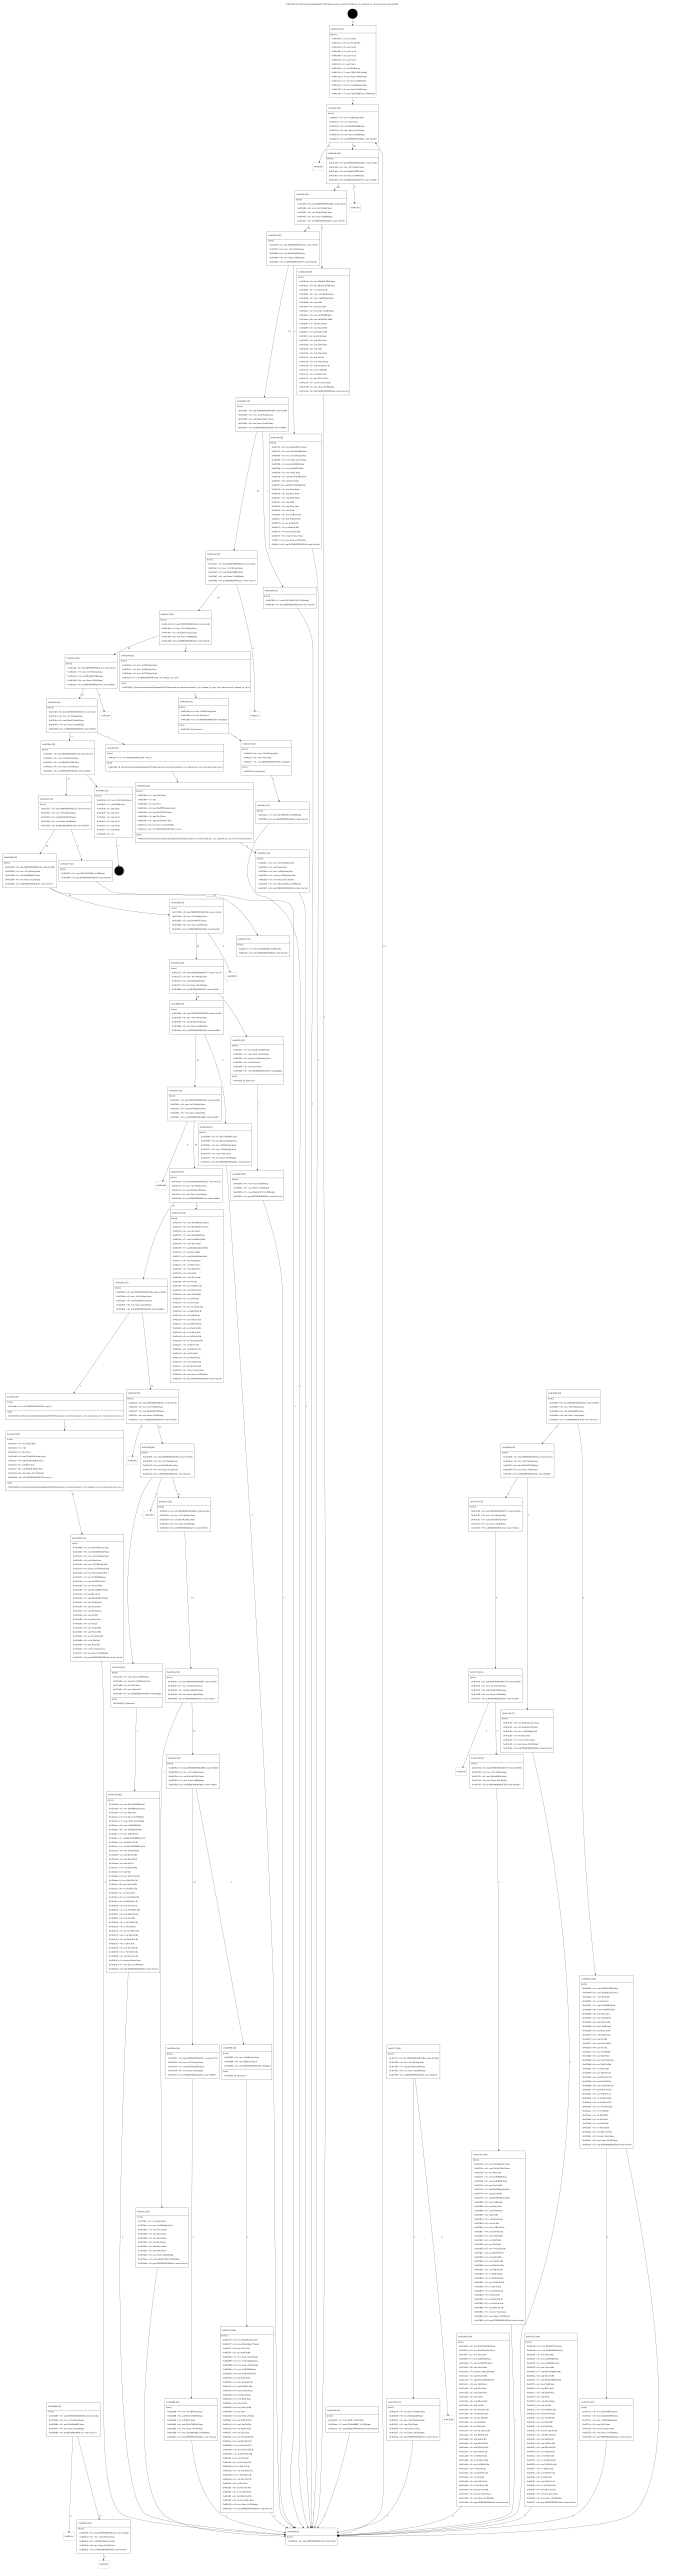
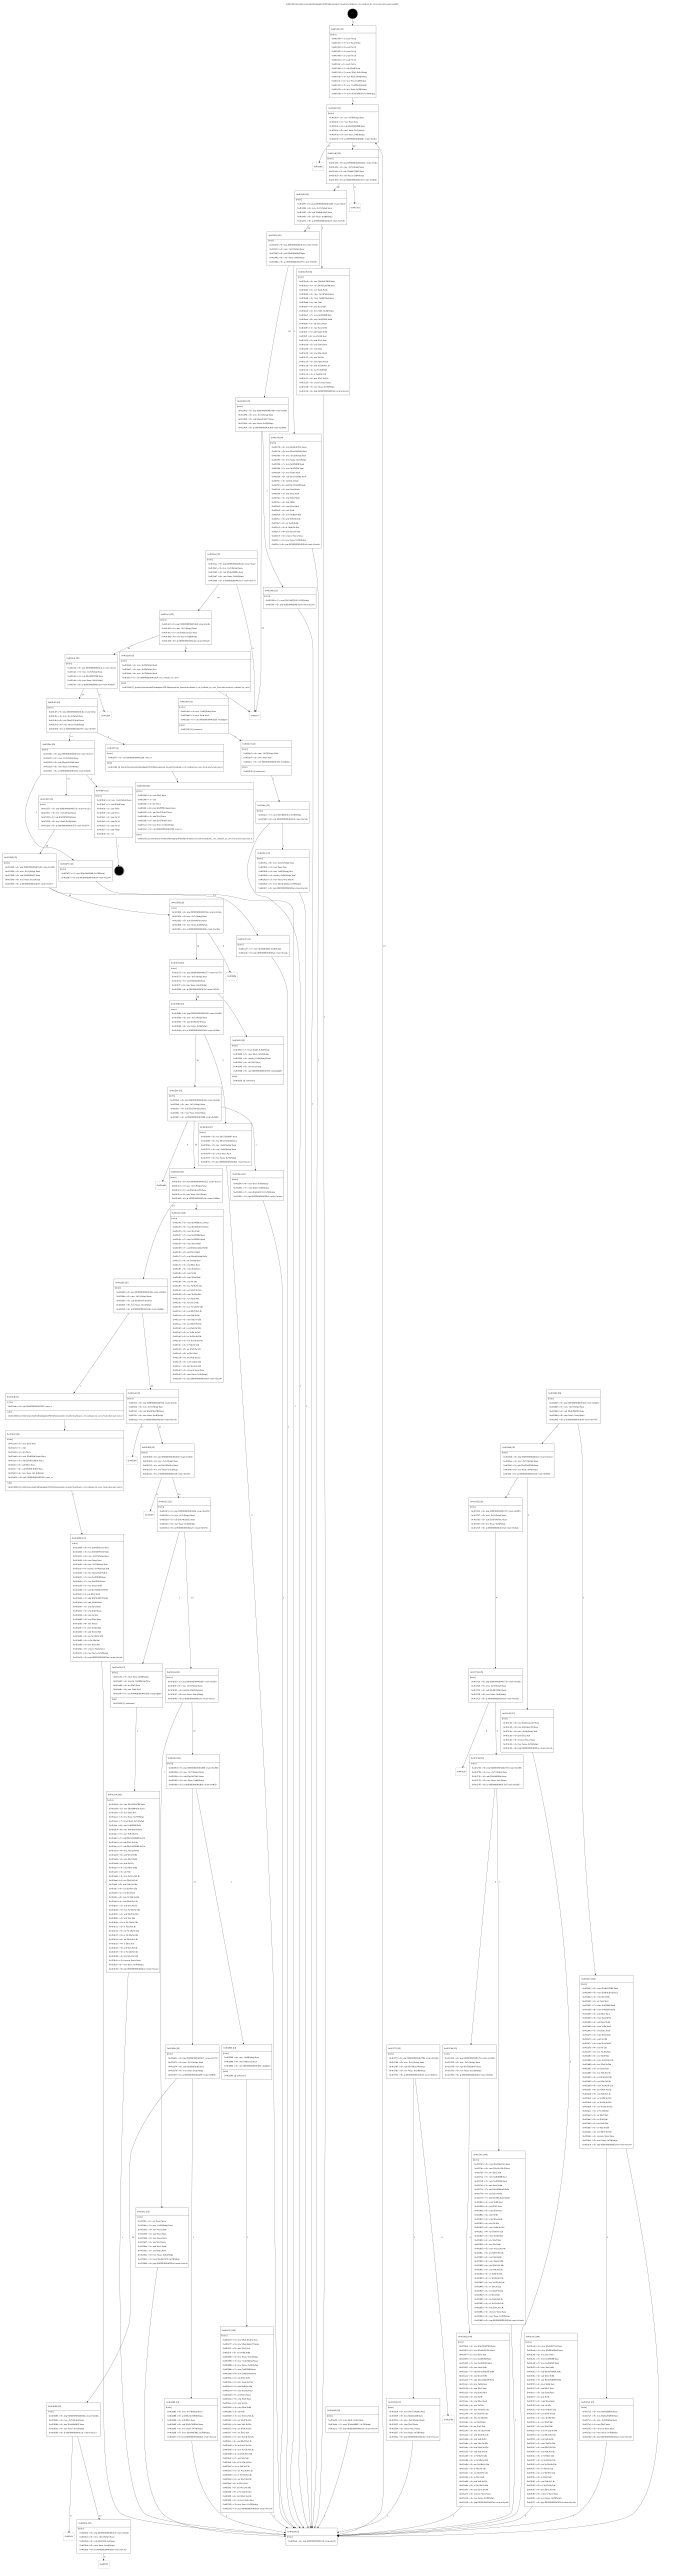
edge "0x401491 [25]" -> "0x4014aa [25]": now "0x401491 [25]" -> "0x401ec7"
edge "0x401da4 [16]" -> "0x401db4 [12]": now "0x401da4 [16]" -> "0x401ec7"
edge "0x401527 [25]" -> "0x401d79 [12]": now "0x40150e [25]" -> "0x401d79 [12]"
edge "0x401984 [40]" -> "0x4019ac [32]": now "0x401dcc [12]" -> "0x4019ac [32]"
edge "0x40192f [30]" -> "0x40194d [23]": now "0x4015a4 [25]" -> "0x40194d [23]"
edge "0x401608 [25]" -> "0x401a7d [23]": now "0x401621 [25]" -> "0x401a7d [23]"
edge "0x401b37 [12]" -> "0x4020a4 [5]": added, label "1"
node "0x40174d [25]": added
edge "0x40166c [25]" -> "0x401685 [25]": added, label "10"
